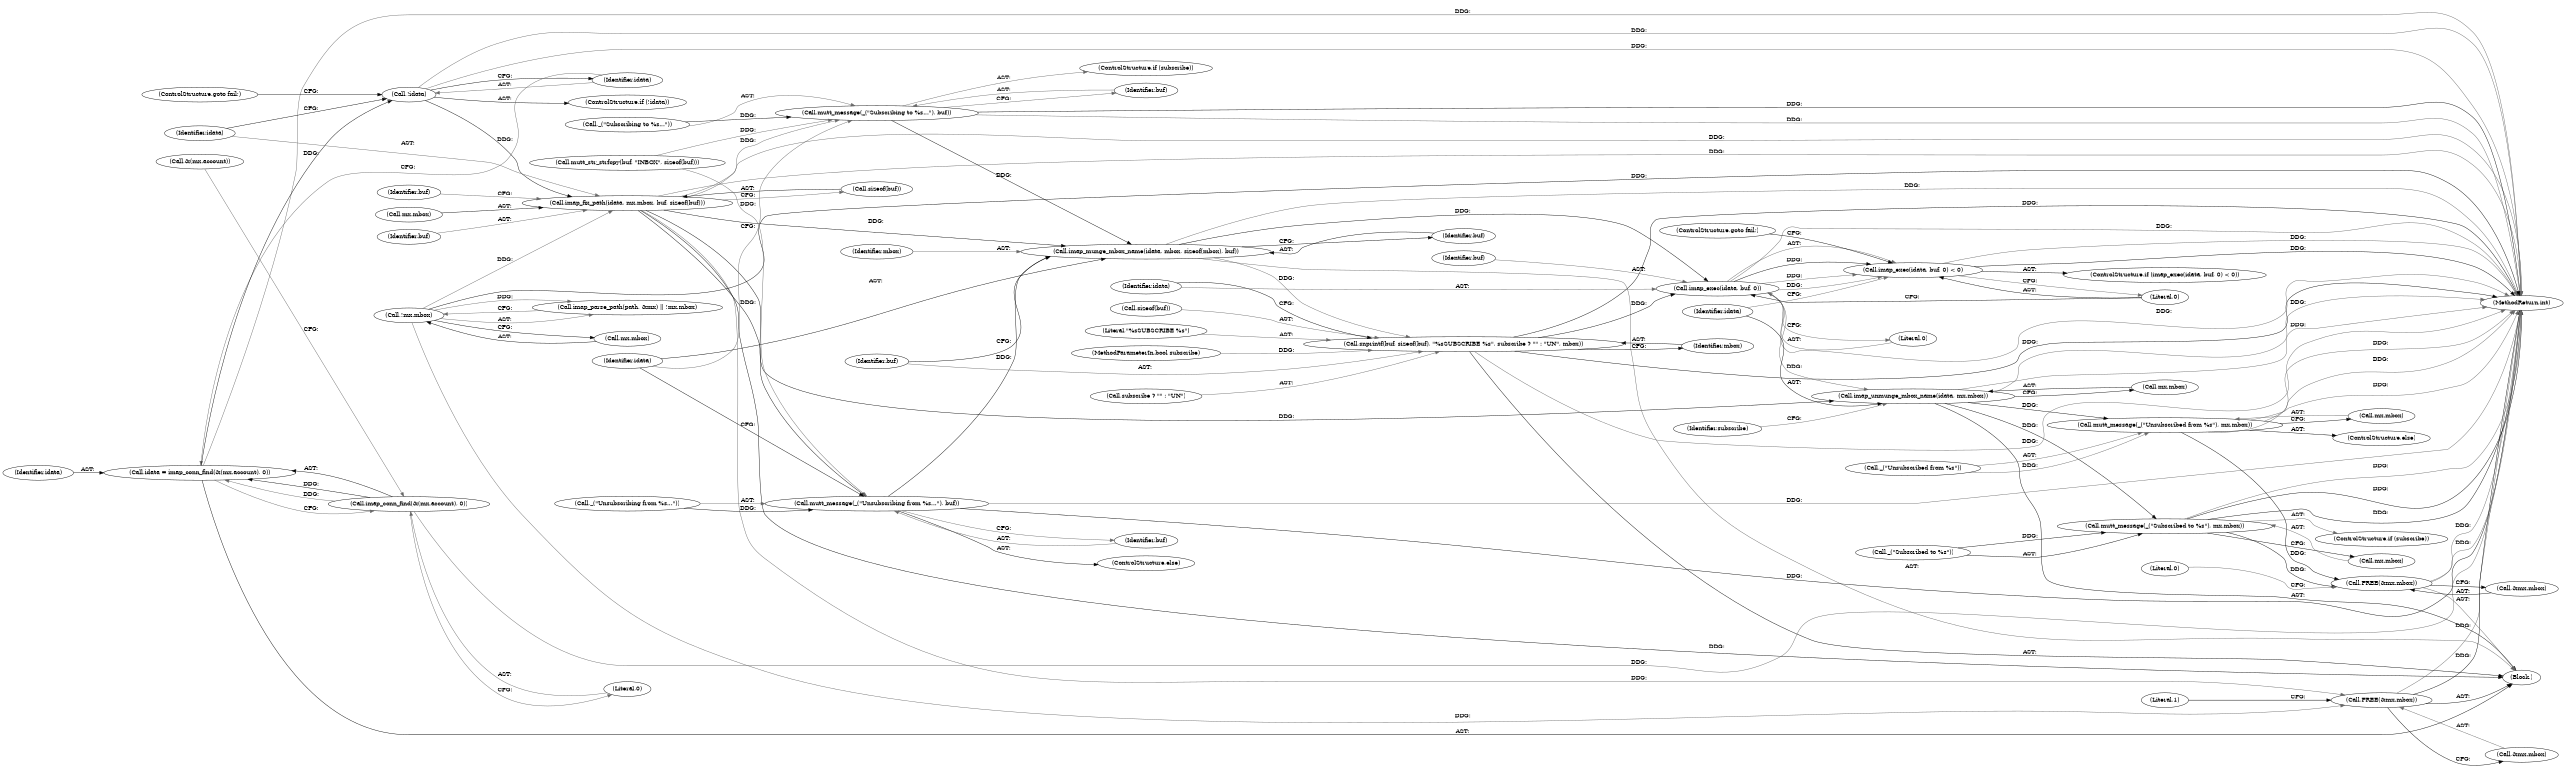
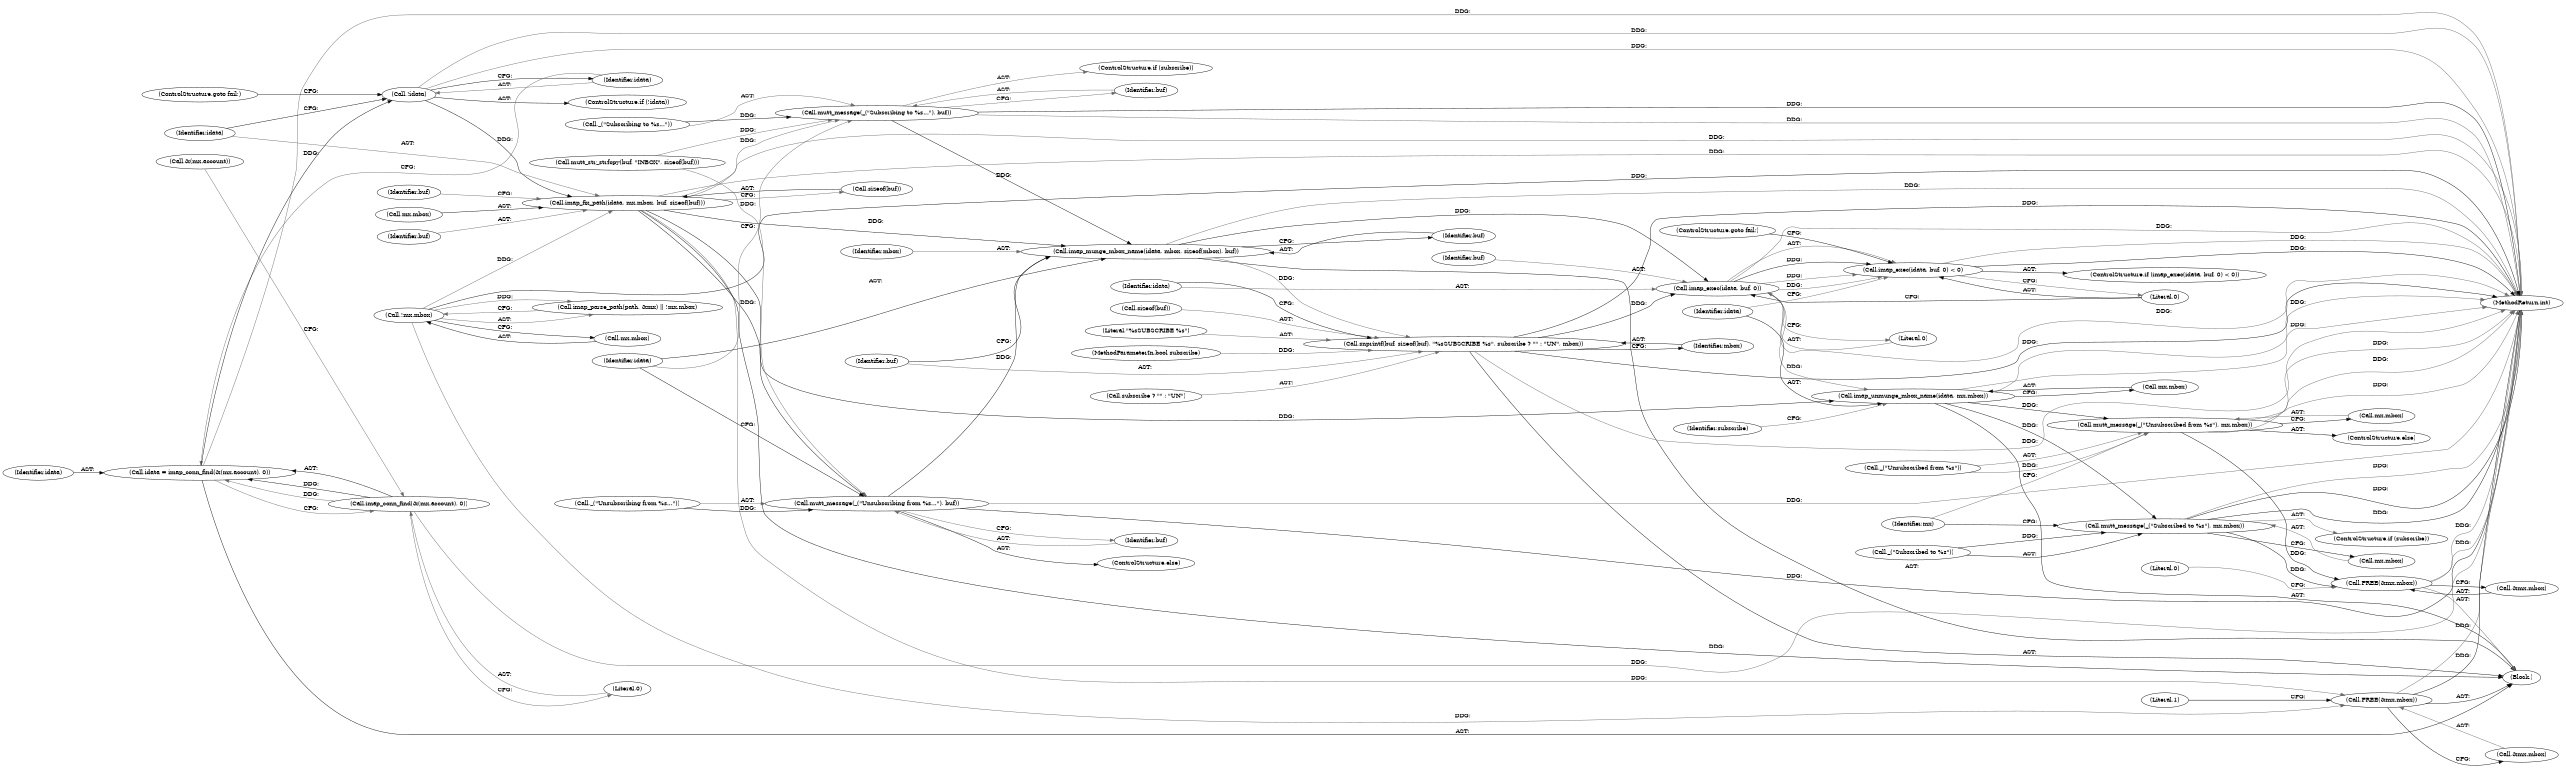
node "(Identifier,mx)": added
edge "(Call,imap_munge_mbox_name(idata, mbox, sizeof(mbox), buf))" -> "(Block,)": color gray40 -> black
